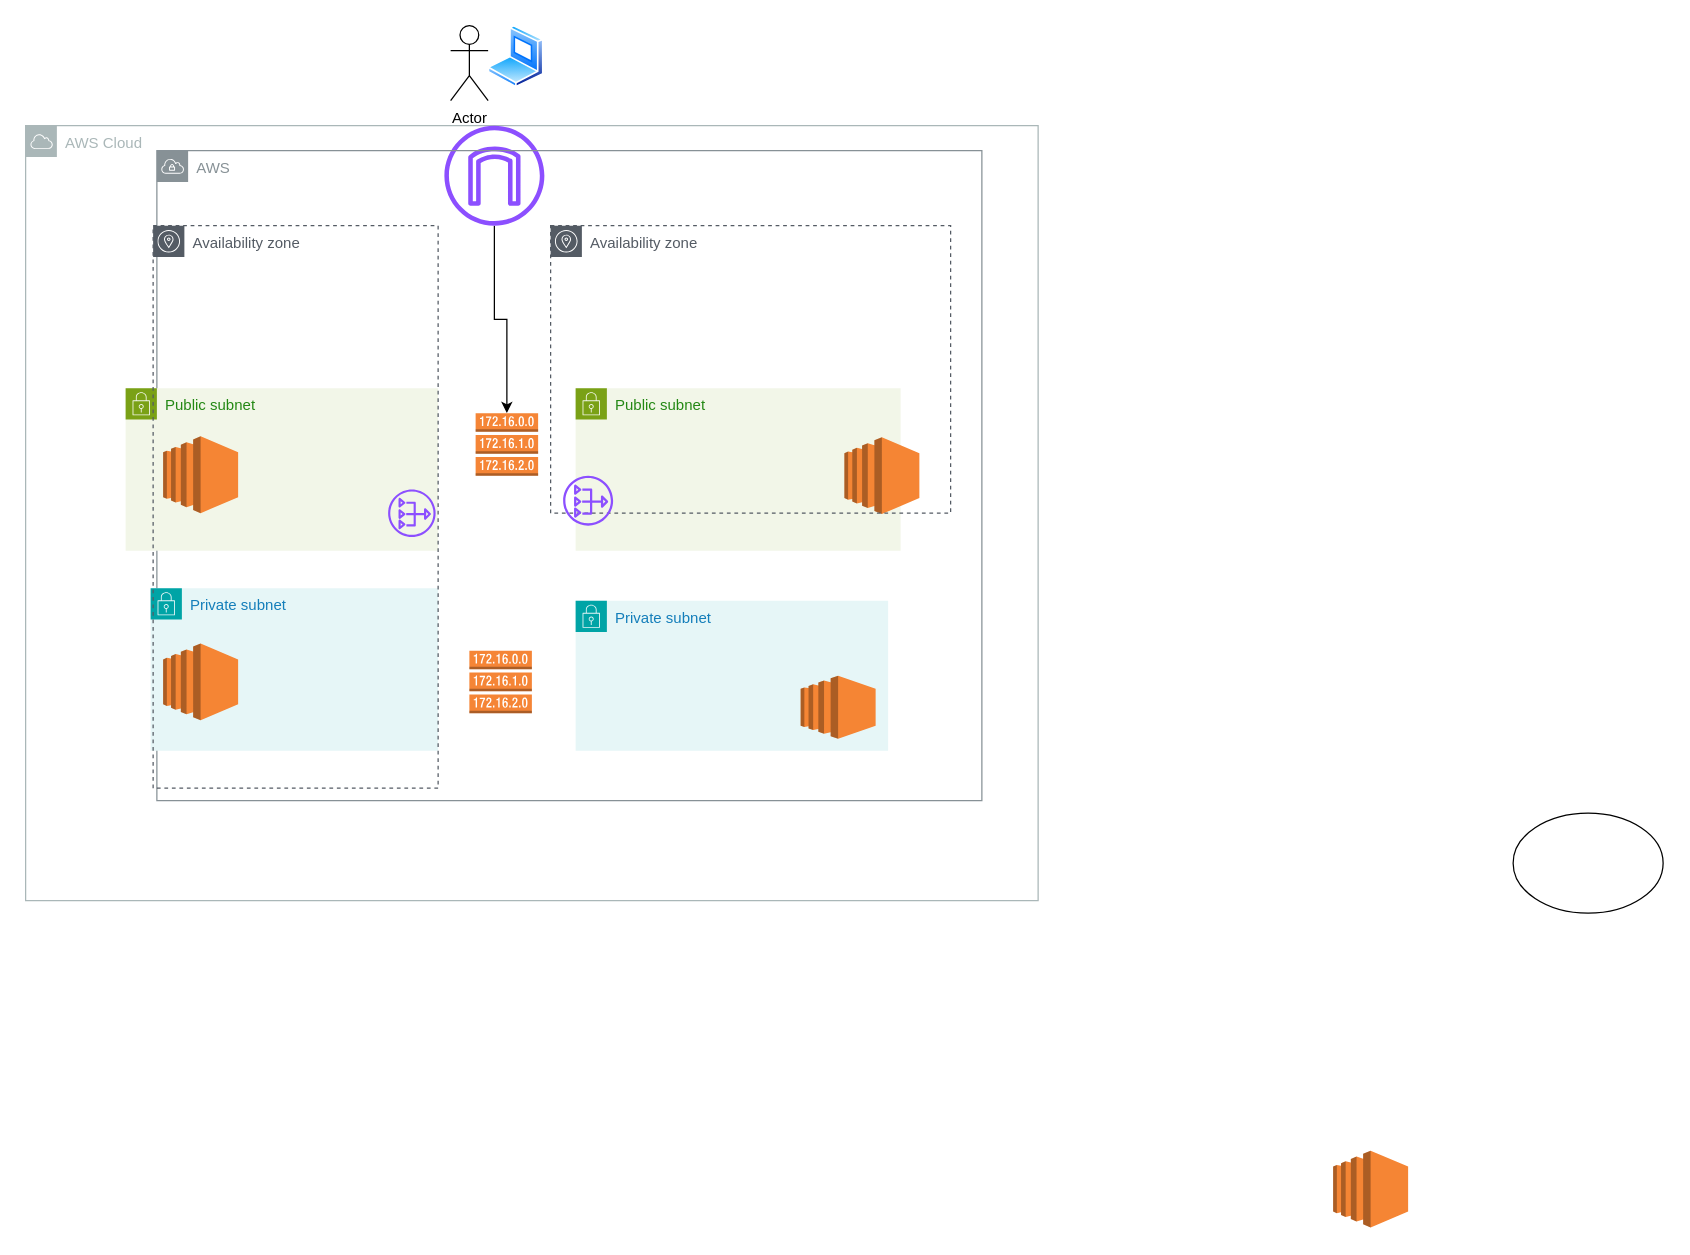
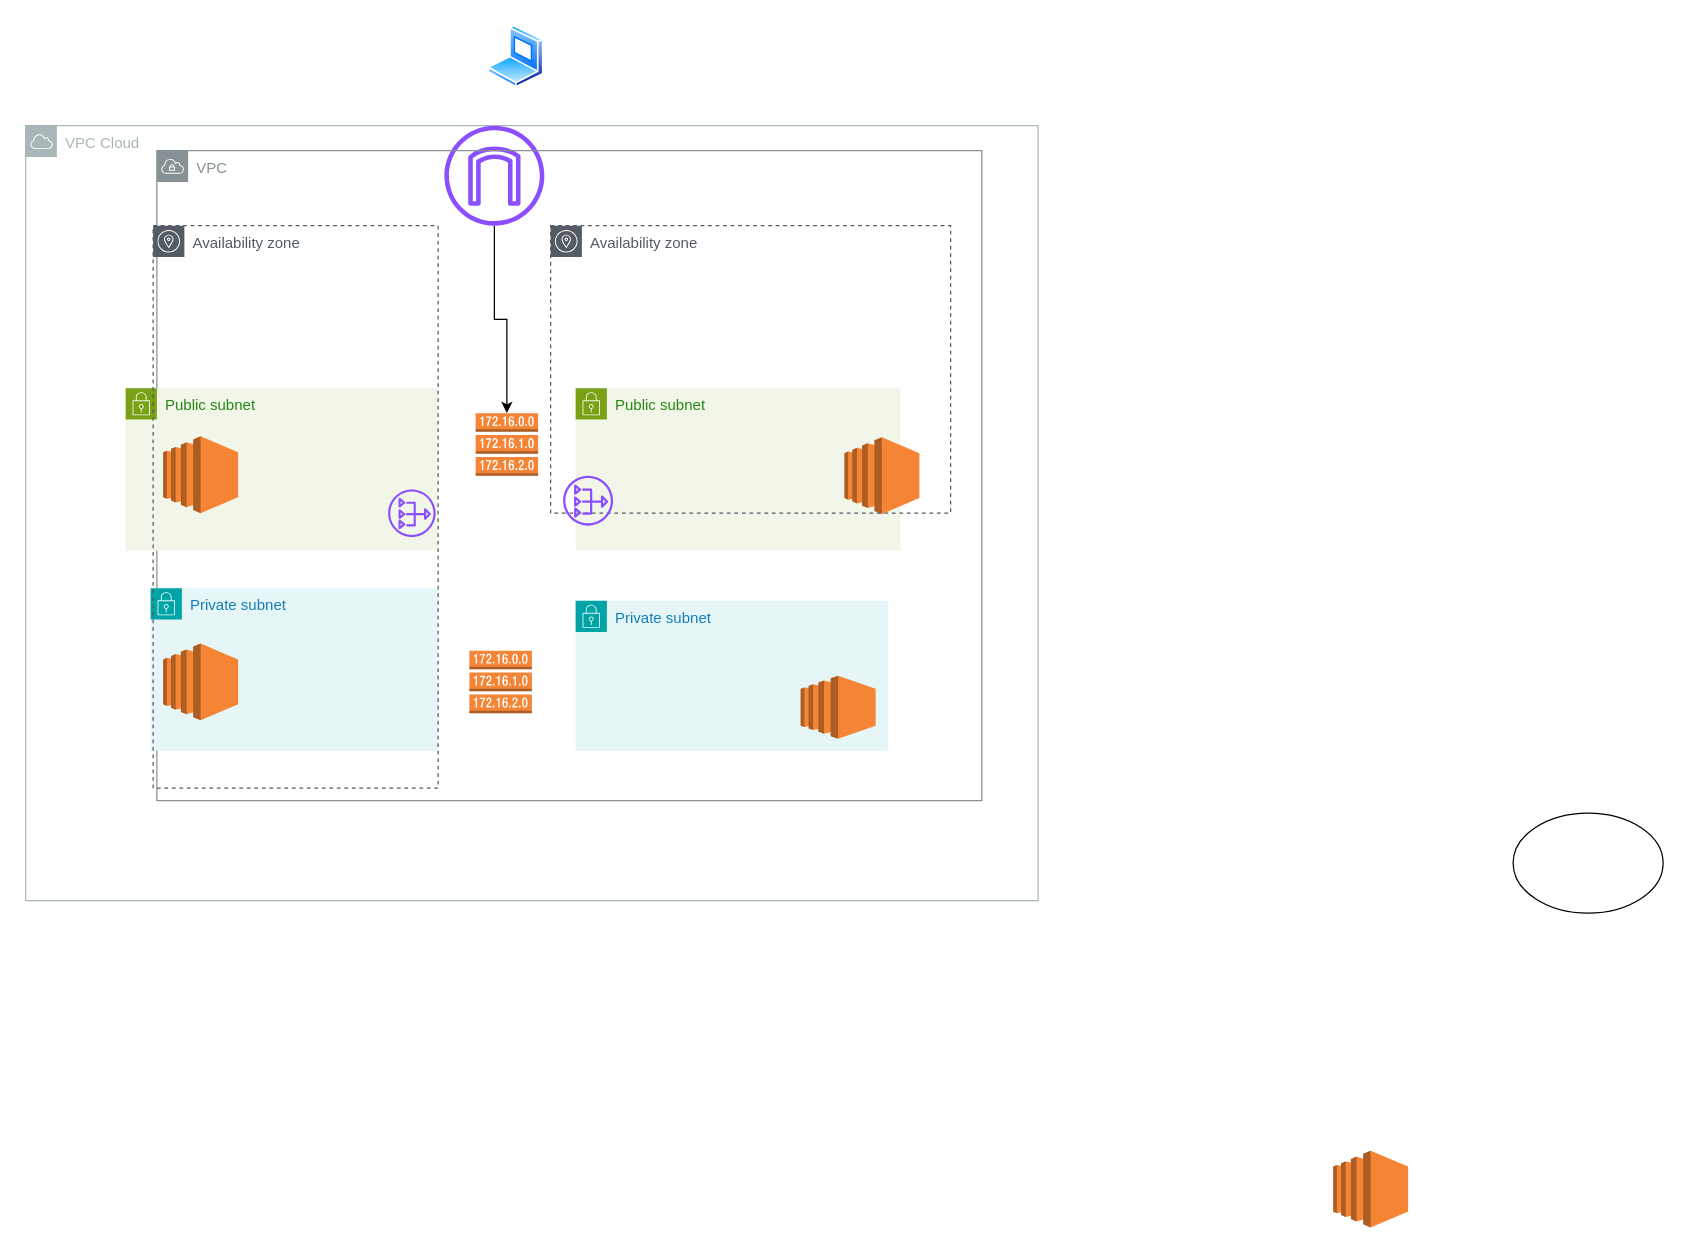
node "Actor": removed
node "AWS Cloud": label "AWS Cloud" -> "VPC Cloud"
node "AWS": label "AWS" -> "VPC"
